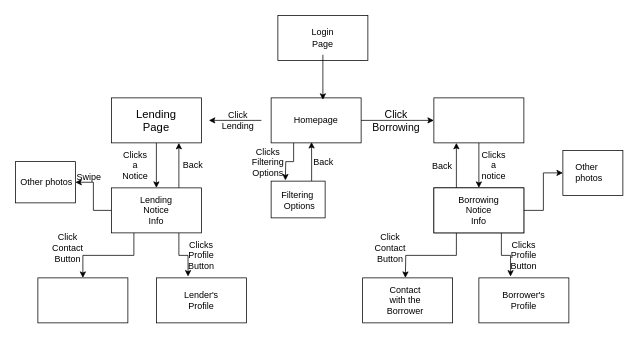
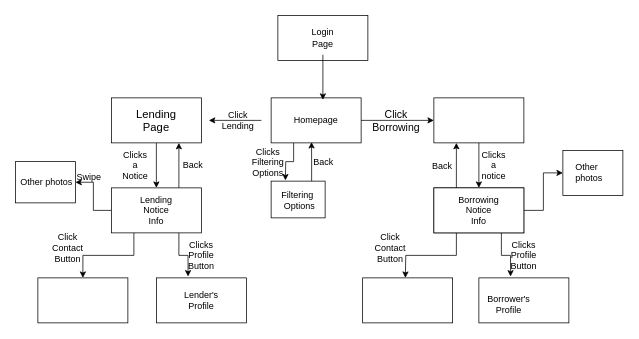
node "Contact with the Borrower": removed
node "Borrower's Profile": moved (524, 300) -> (509, 304)
